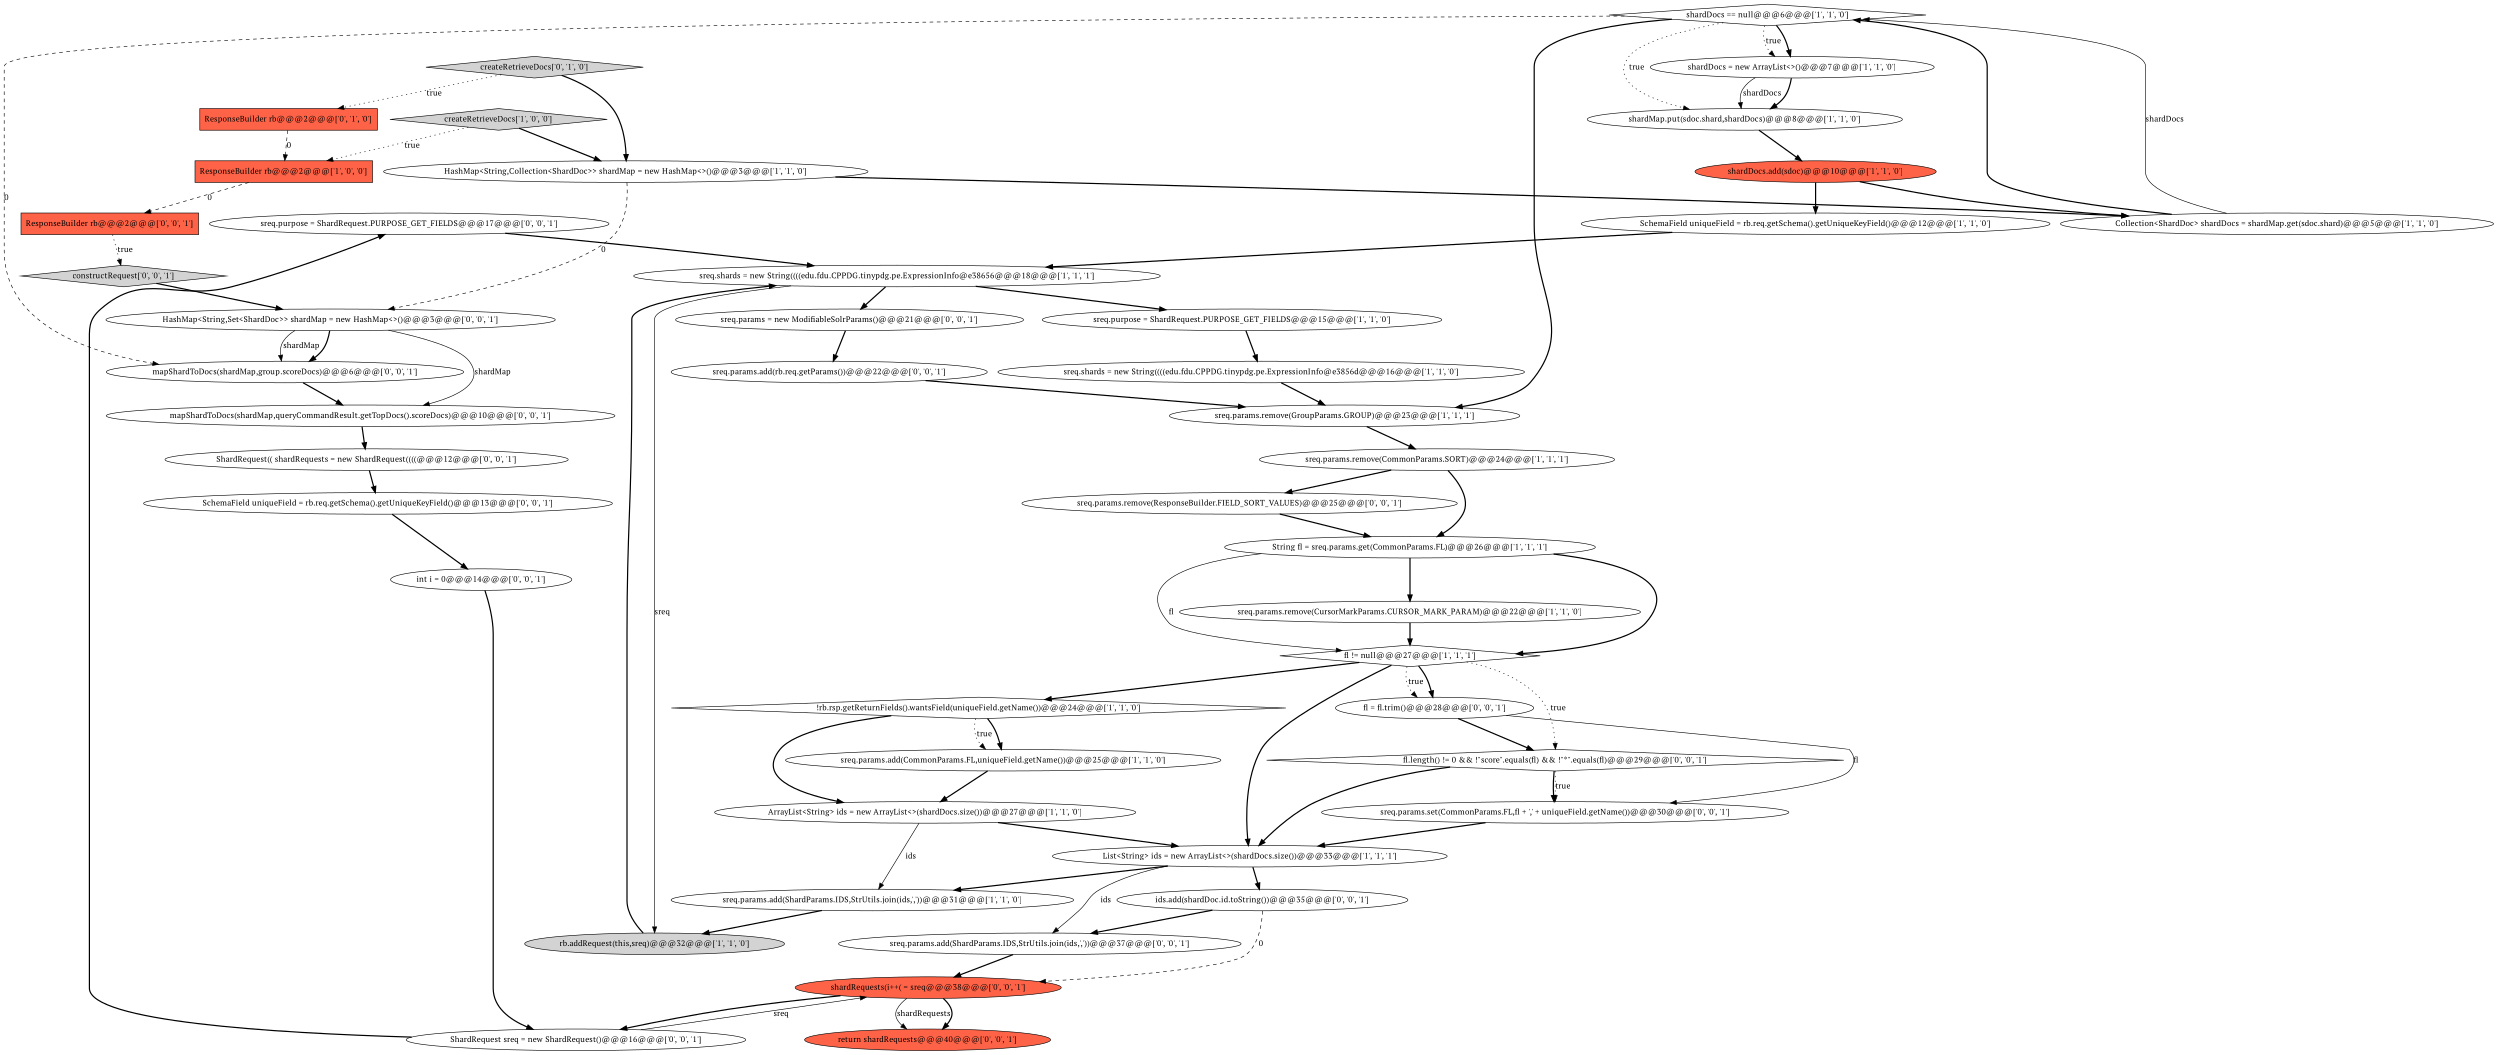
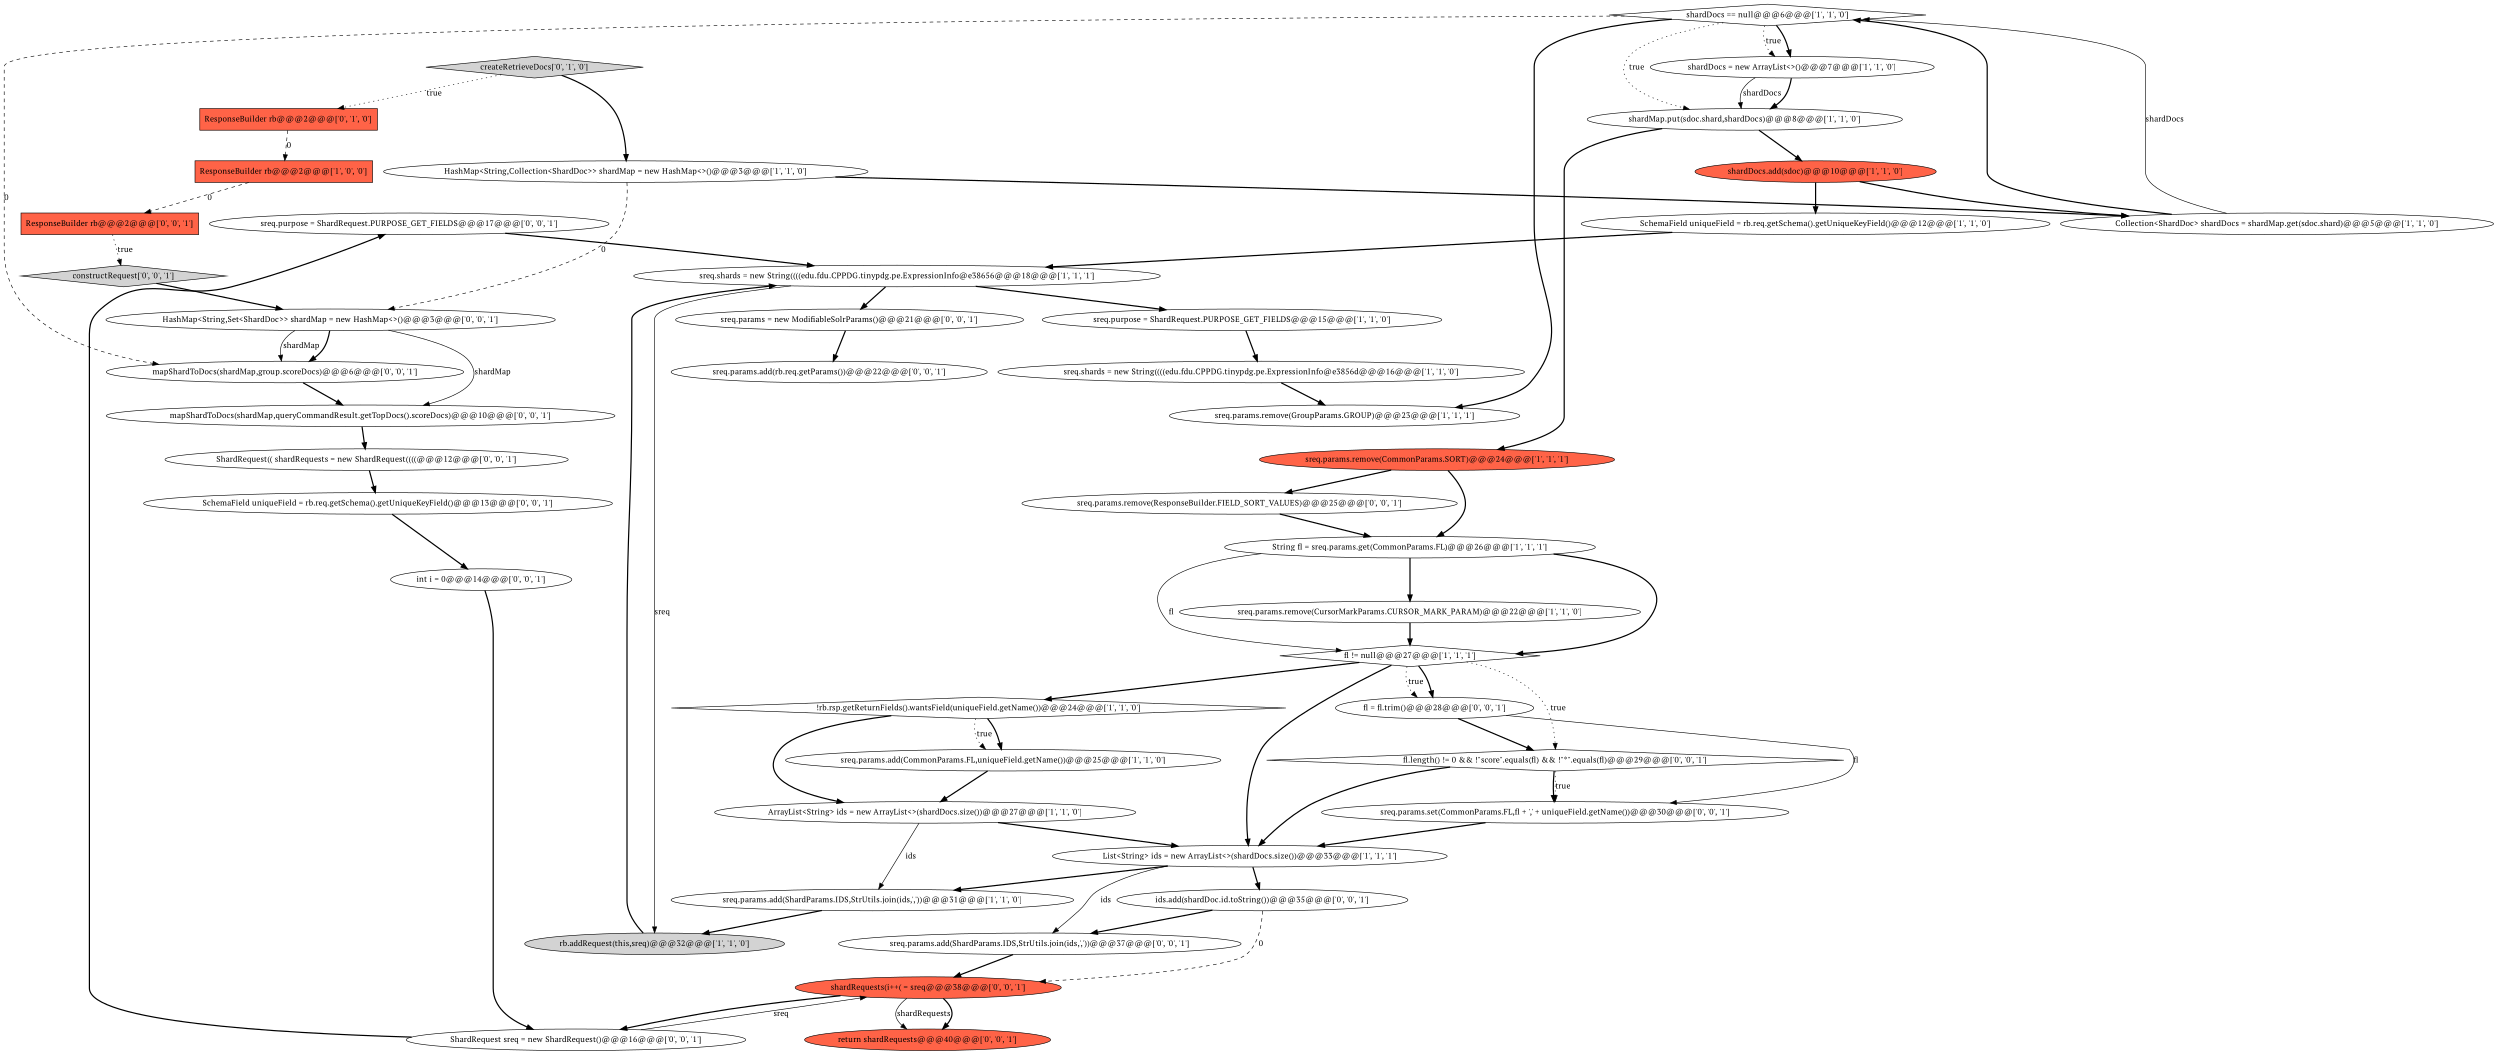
node "createRetrieveDocs['1', '0', '0']": removed
edge "sreq.params.add(rb.req.getParams())@@@22@@@['0', '0', '1']" -> "sreq.params.remove(GroupParams.GROUP)@@@23@@@['1', '1', '1']": removed
edge "sreq.params.remove(GroupParams.GROUP)@@@23@@@['1', '1', '1']" -> "sreq.params.remove(CommonParams.SORT)@@@24@@@['1', '1', '1']": now "shardMap.put(sdoc.shard,shardDocs)@@@8@@@['1', '1', '0']" -> "sreq.params.remove(CommonParams.SORT)@@@24@@@['1', '1', '1']"
node "sreq.params.remove(CommonParams.SORT)@@@24@@@['1', '1', '1']": fillcolor white -> tomato
